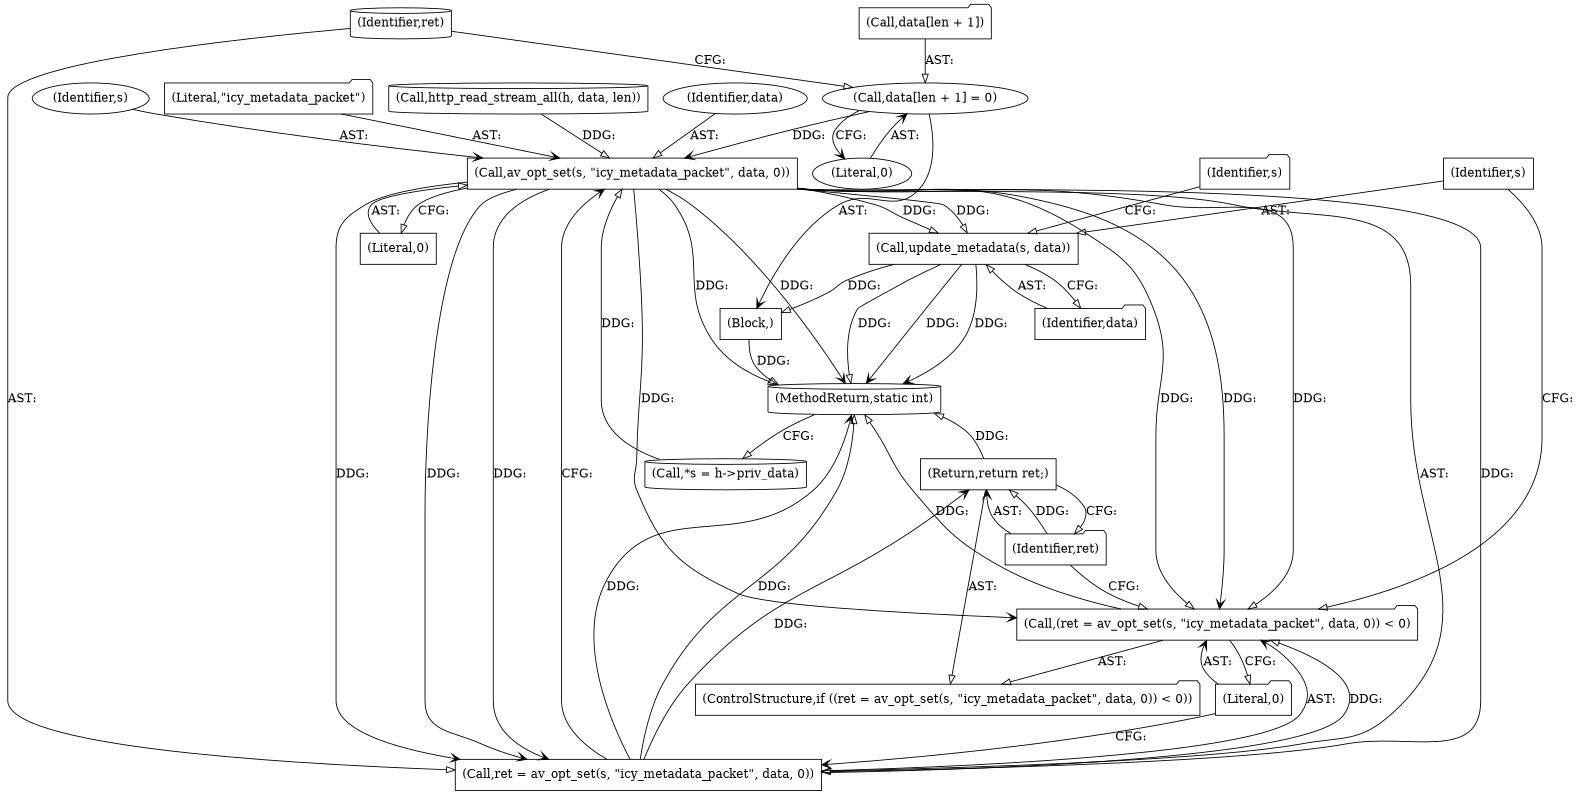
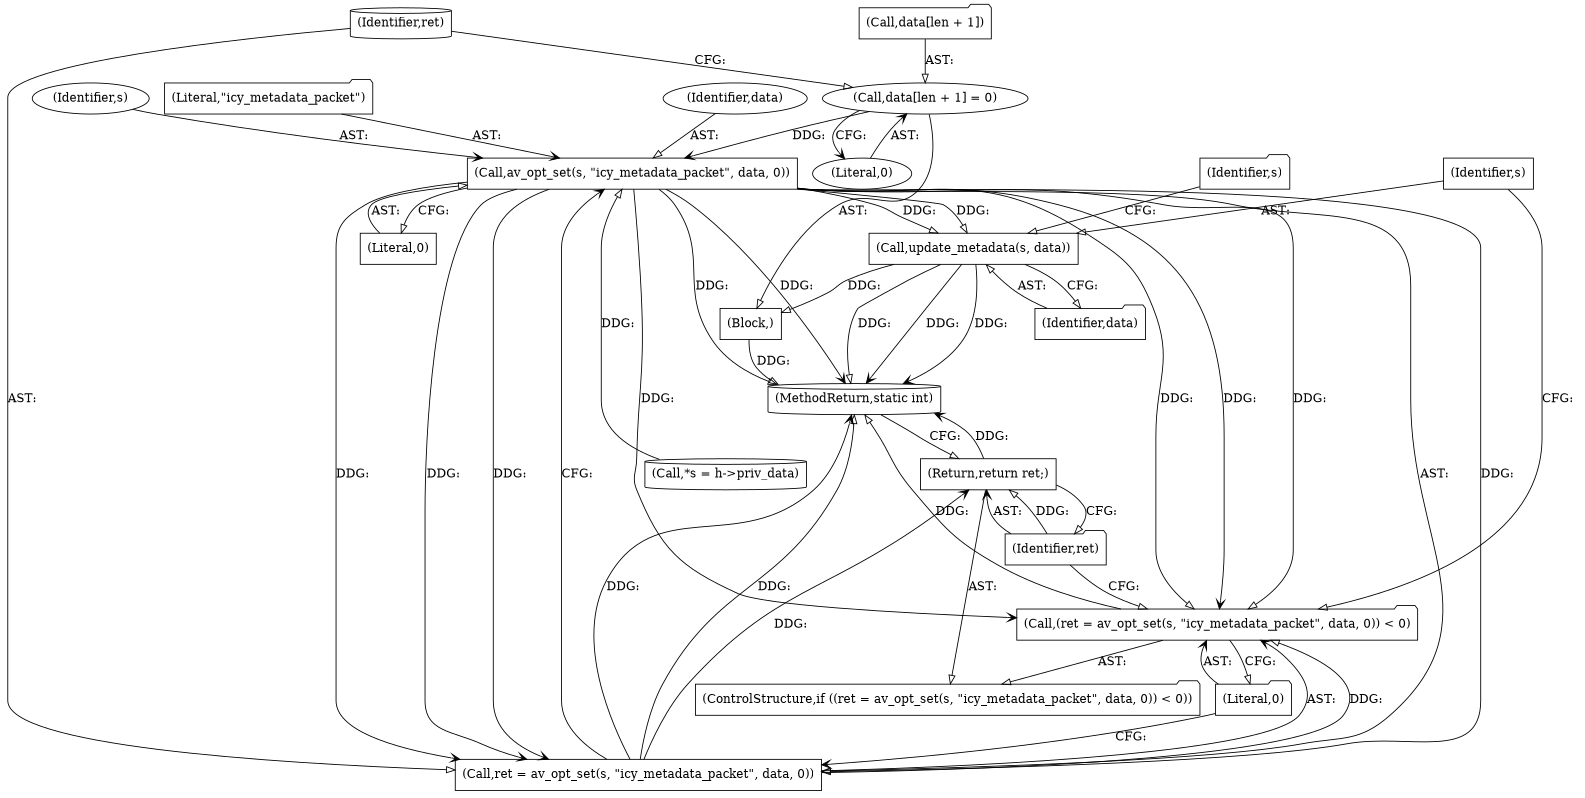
node "(Call,http_read_stream_all(h, data, len))": removed
edge "(Call,data[len + 1] = 0)" -> "(Block,)": arrowhead vee -> onormal
edge "(MethodReturn,static int)" -> "(Call,*s = h->priv_data)": now "(MethodReturn,static int)" -> "(Return,return ret;)"
edge "(Return,return ret;)" -> "(MethodReturn,static int)": arrowhead onormal -> vee
